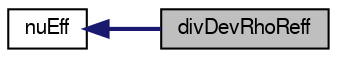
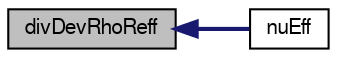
edge "divDevRhoReff" -> "nuEff": reversed
